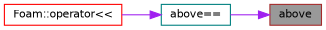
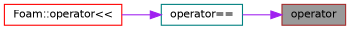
node "above==": label "above==" -> "operator=="
node "above": label "above" -> "operator"
